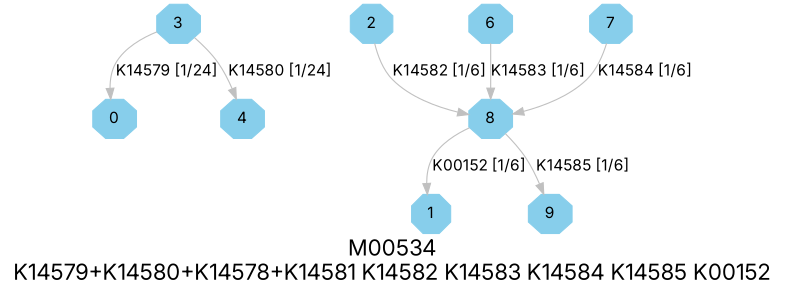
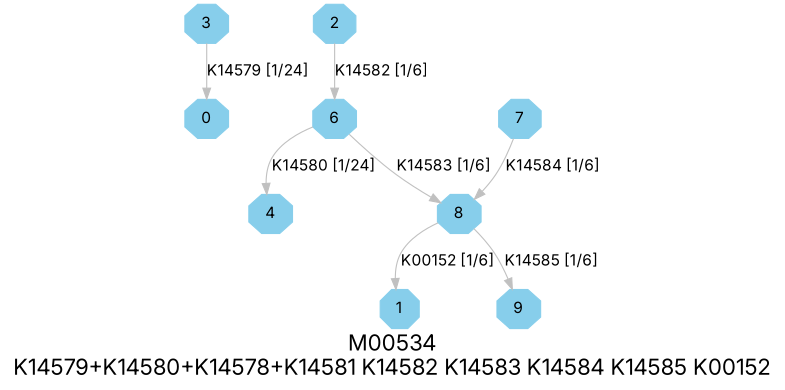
edge "3" -> "4": now "6" -> "4"
edge "2" -> "8": now "2" -> "6"
